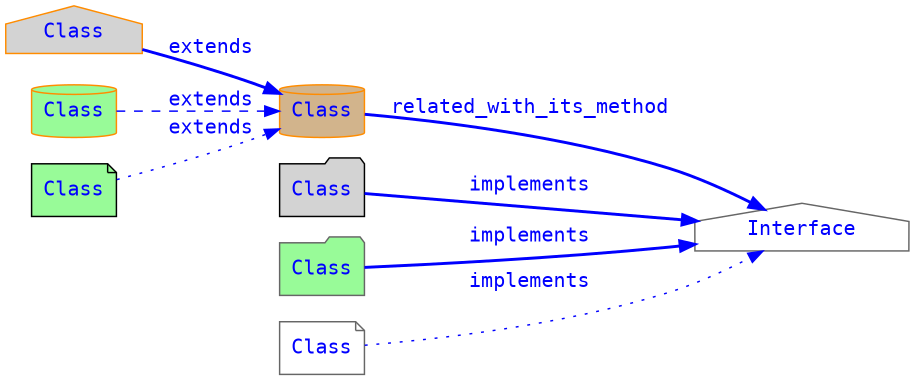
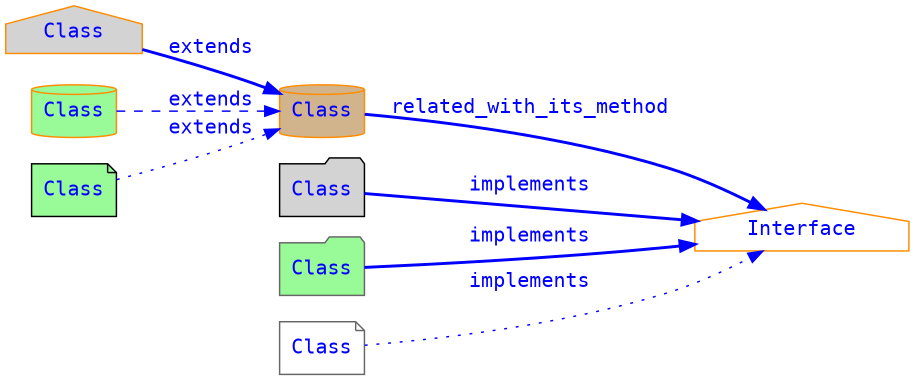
node "Interface": color gray40 -> darkorange
